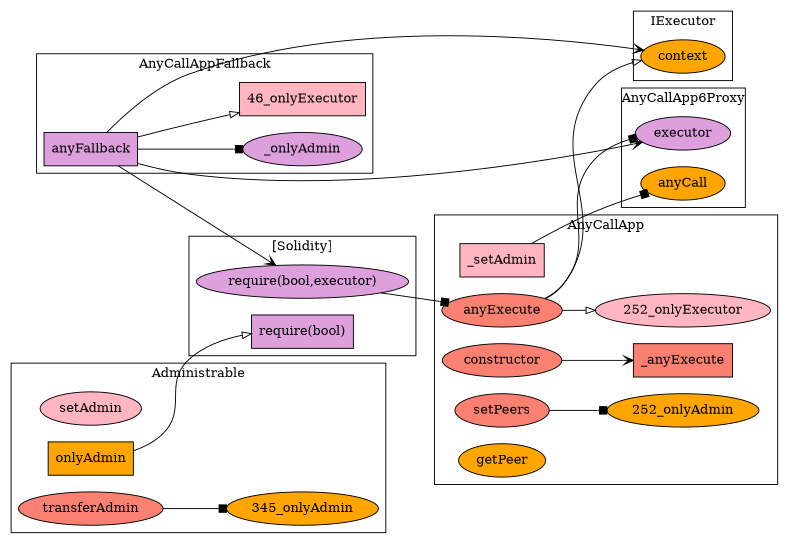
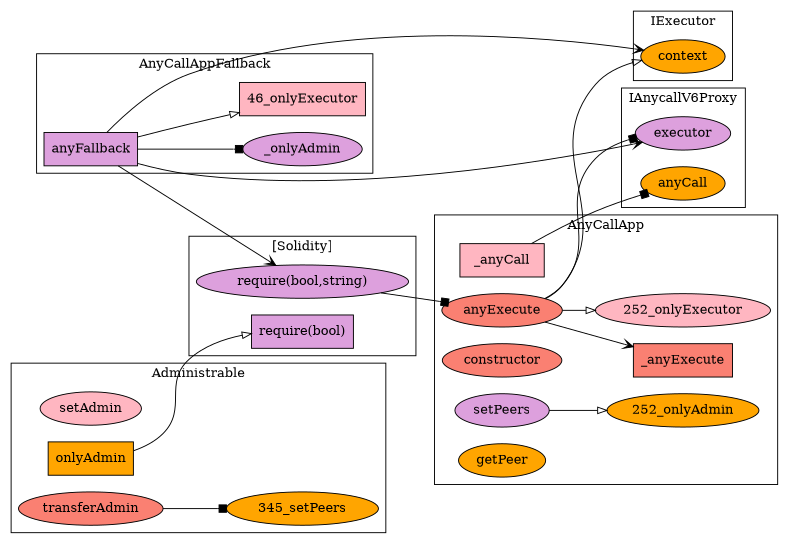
cluster "AnyCallApp6Proxy": label "AnyCallApp6Proxy" -> "IAnycallV6Proxy"
node "_setAdmin": label "_setAdmin" -> "_anyCall"
node "require(bool,executor)": label "require(bool,executor)" -> "require(bool,string)"
edge "constructor" -> "_anyExecute": now "anyExecute" -> "_anyExecute"
node "setPeers": fillcolor salmon -> plum
edge "setPeers" -> "252_onlyAdmin": arrowhead box -> onormal
node "345_onlyAdmin": label "345_onlyAdmin" -> "345_setPeers"
